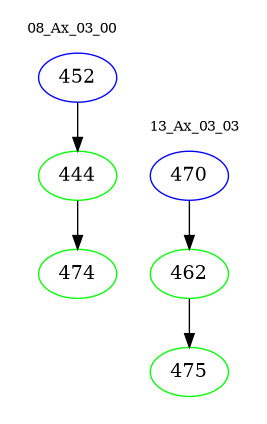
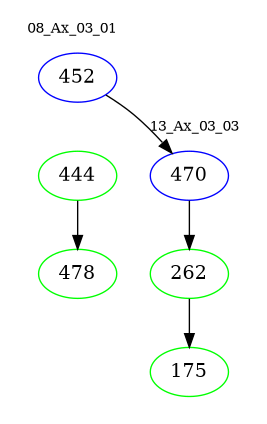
cluster "08_Ax_03_00": label "08_Ax_03_00" -> "08_Ax_03_01"
edge "452" -> "444": now "452" -> "470"
node "474": label "474" -> "478"
node "462": label "462" -> "262"
node "475": label "475" -> "175"
